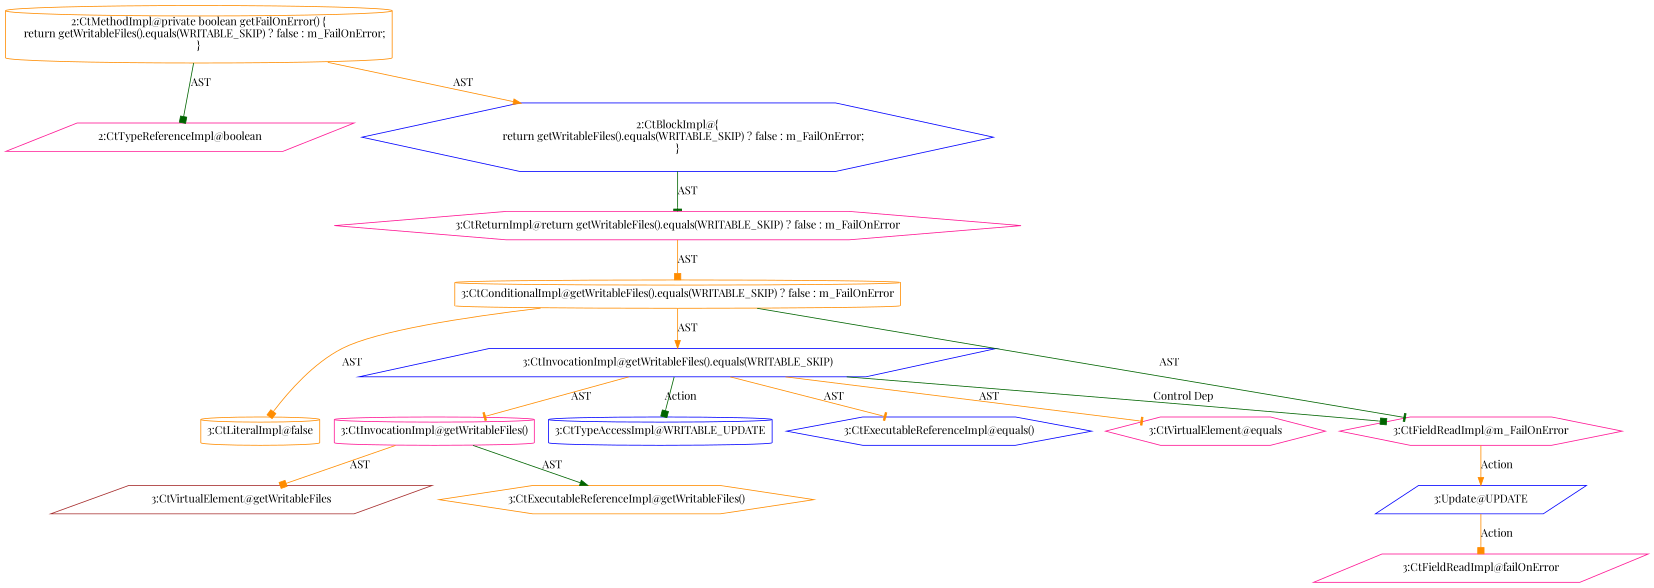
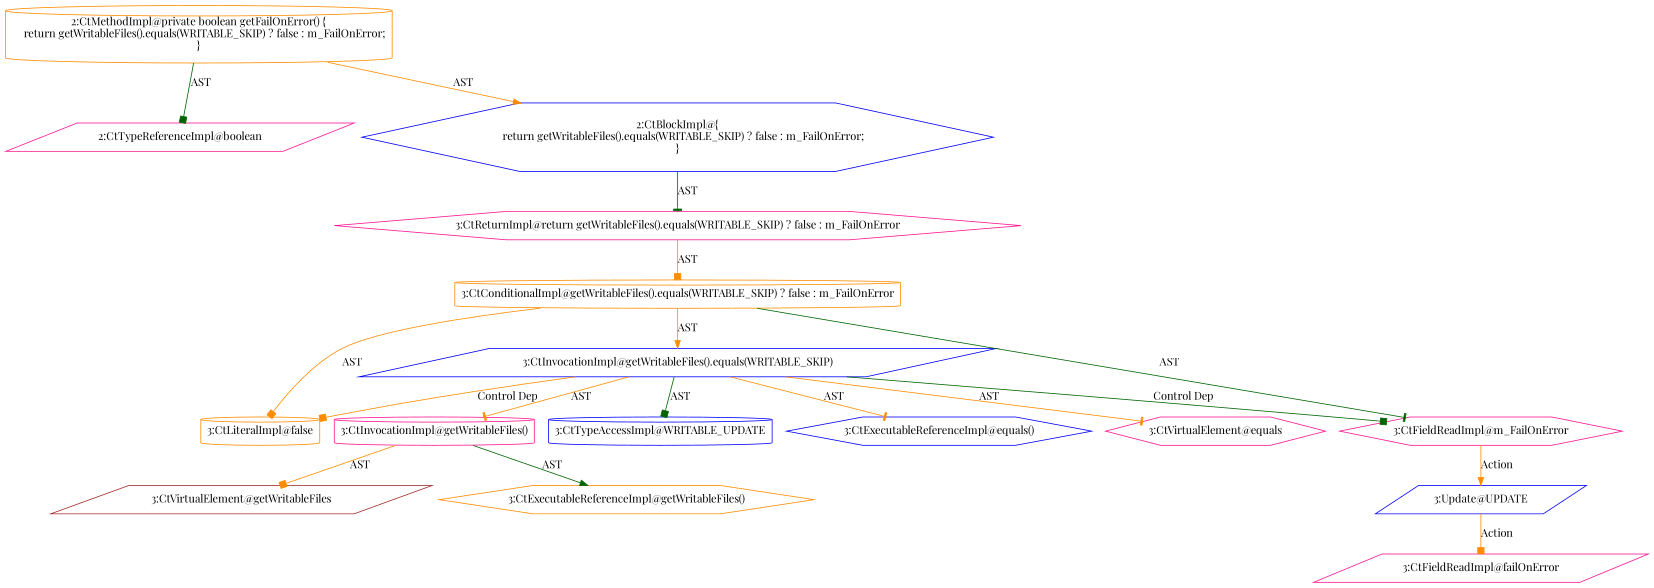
edge "3:CtInvocationImpl@getWritableFiles().equals(WRITABLE_SKIP)" -> "3:CtLiteralImpl@false": added, label "Control Dep"
edge "3:CtInvocationImpl@getWritableFiles().equals(WRITABLE_SKIP)" -> "3:CtTypeAccessImpl@WRITABLE_UPDATE": label "Action" -> "AST"
